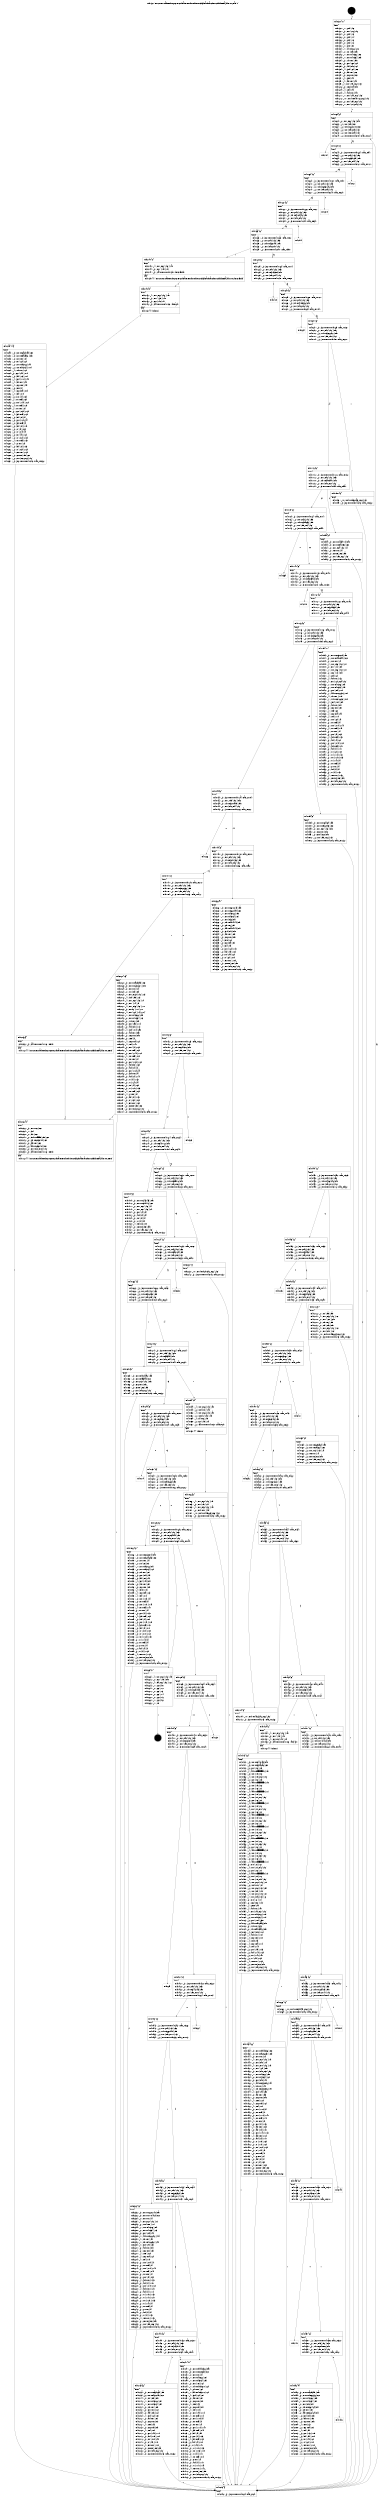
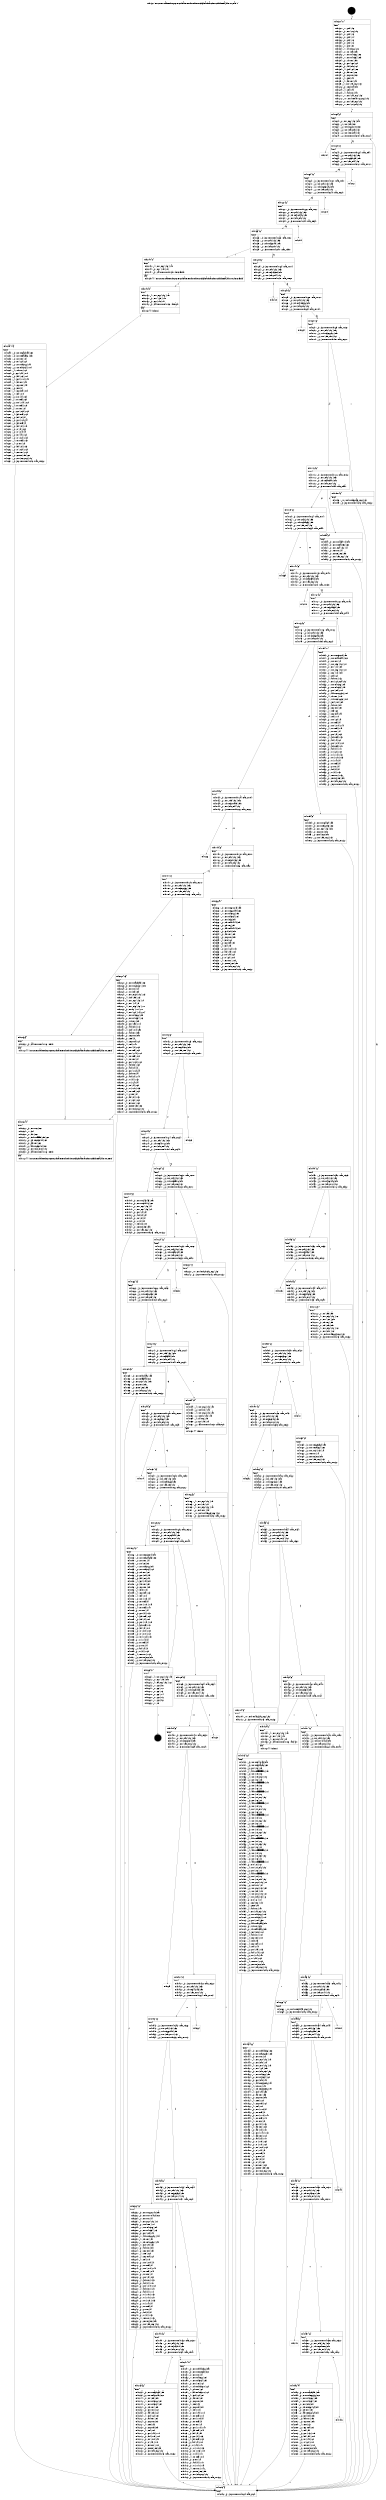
edge "0x4019cf [28]" -> "0x4019eb [28]": removed, label "5"
